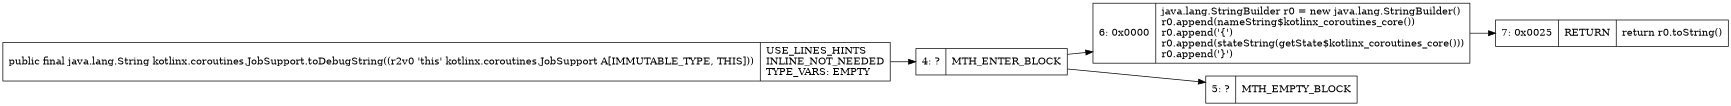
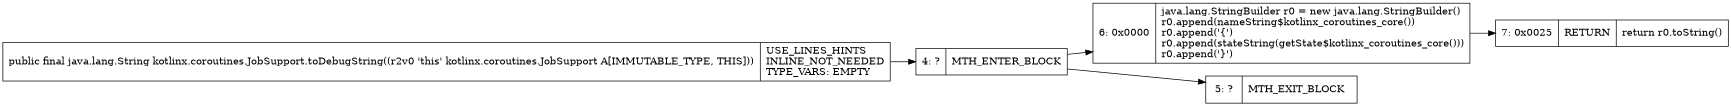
node "5: ?": text "MTH_EMPTY_BLOCK" -> "MTH_EXIT_BLOCK"
